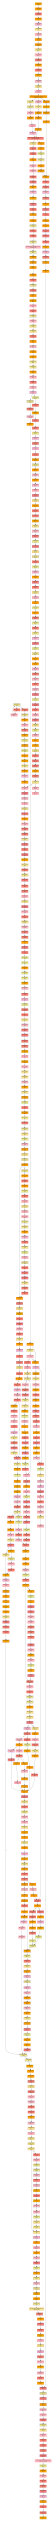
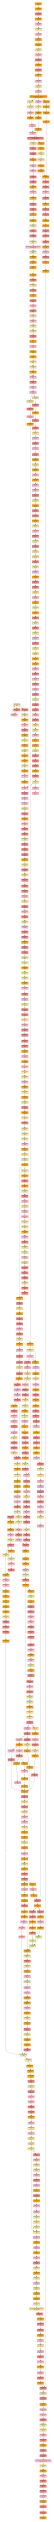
node "0x0043b6c8 movl": fillcolor orange -> salmon
node "0x0043b39a pushl": fillcolor salmon -> orange
